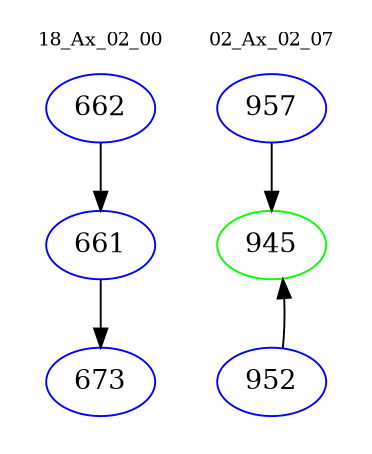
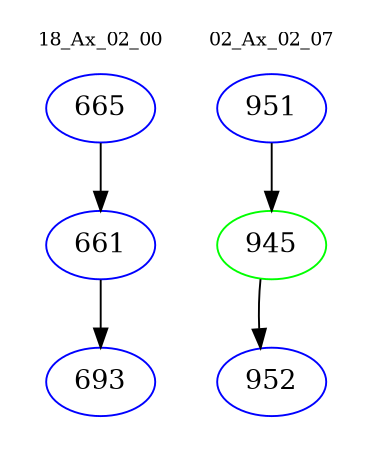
node "662": label "662" -> "665"
node "957": label "957" -> "951"
edge "952" -> "945": reversed
node "673": label "673" -> "693"
